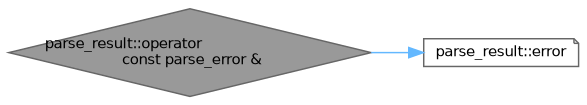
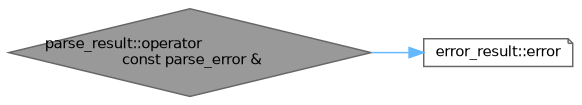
node "parse_result::error": label "parse_result::error" -> "error_result::error"
